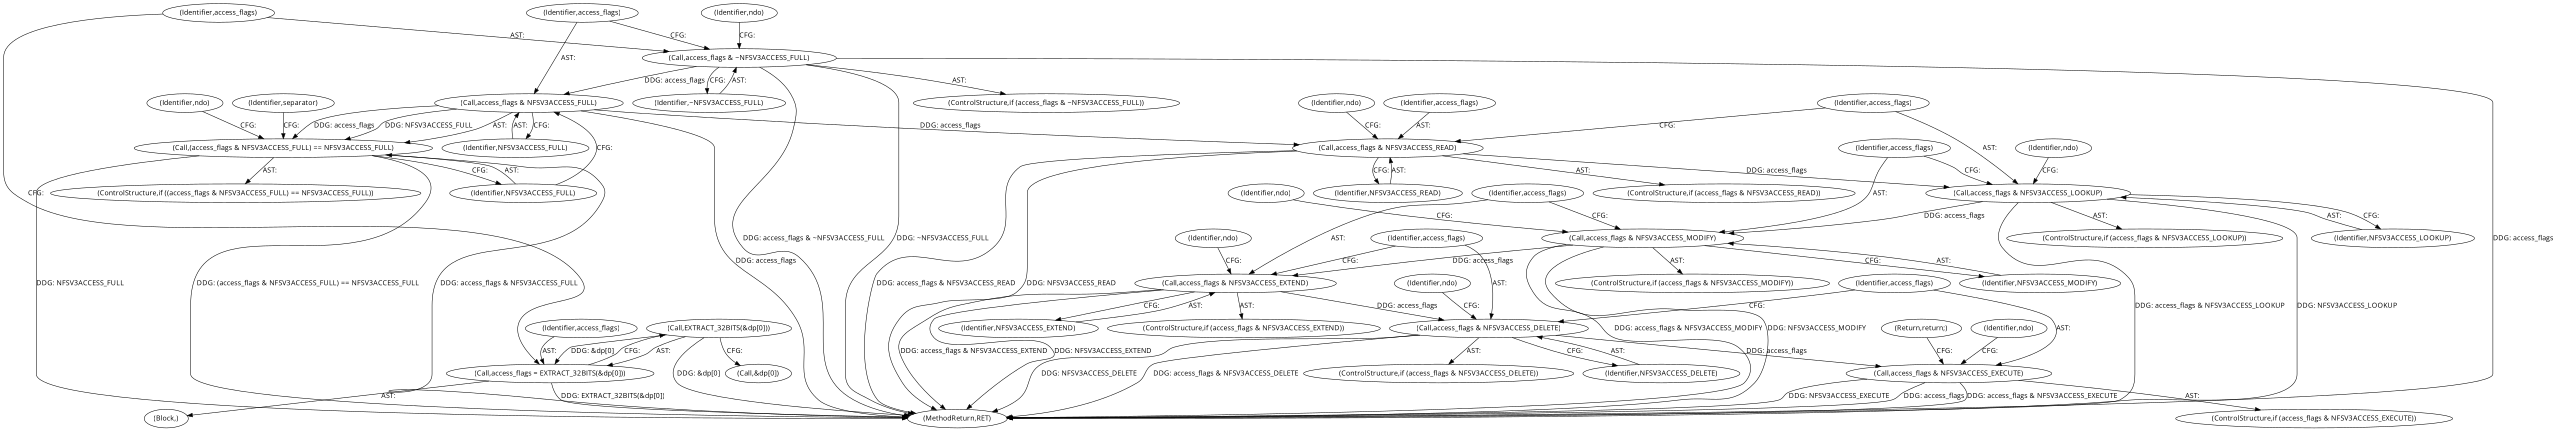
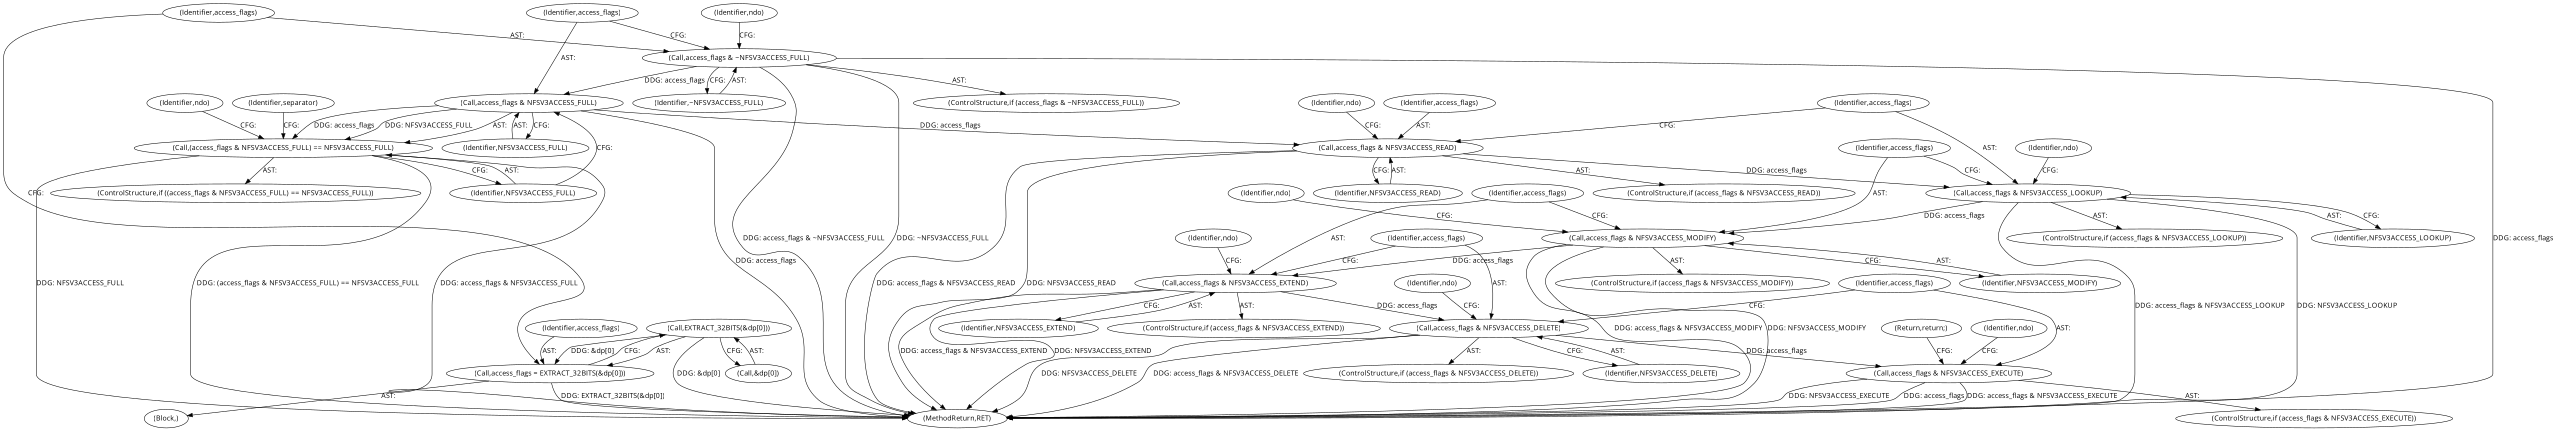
edge "(Call,&dp[0])" -> "(Call,EXTRACT_32BITS(&dp[0]))": added, label "AST:"
